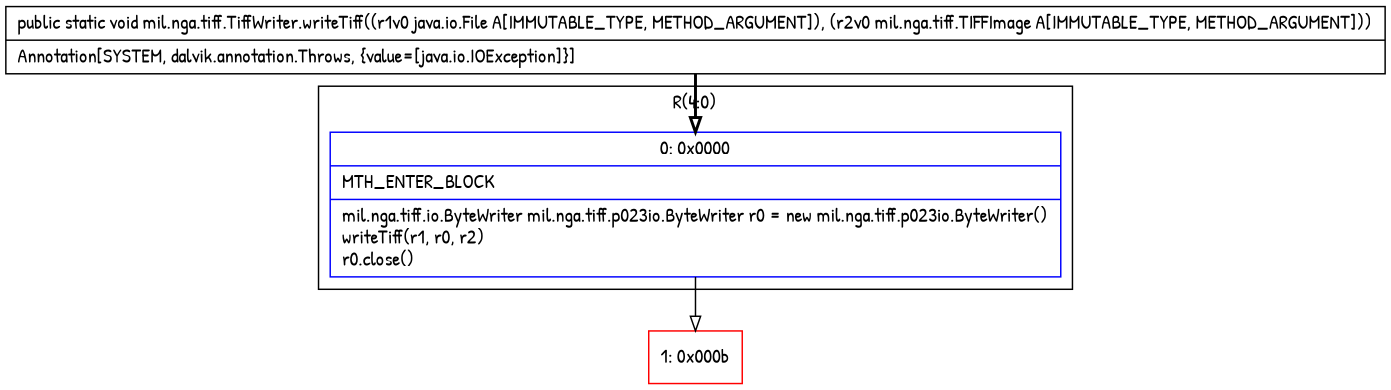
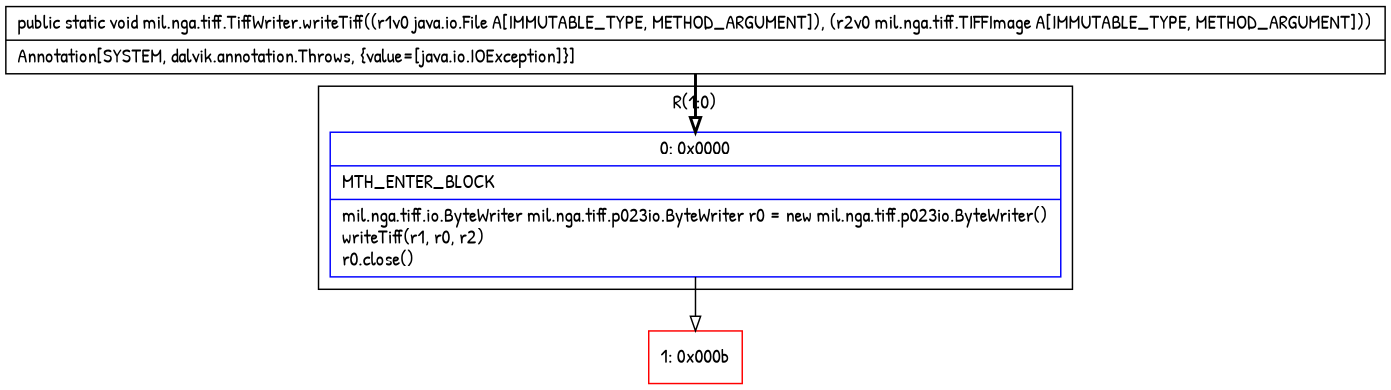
cluster "R(4:0)": label "R(4:0)" -> "R(1:0)"
